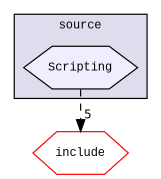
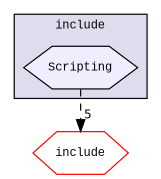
cluster "source": label "source" -> "include"
